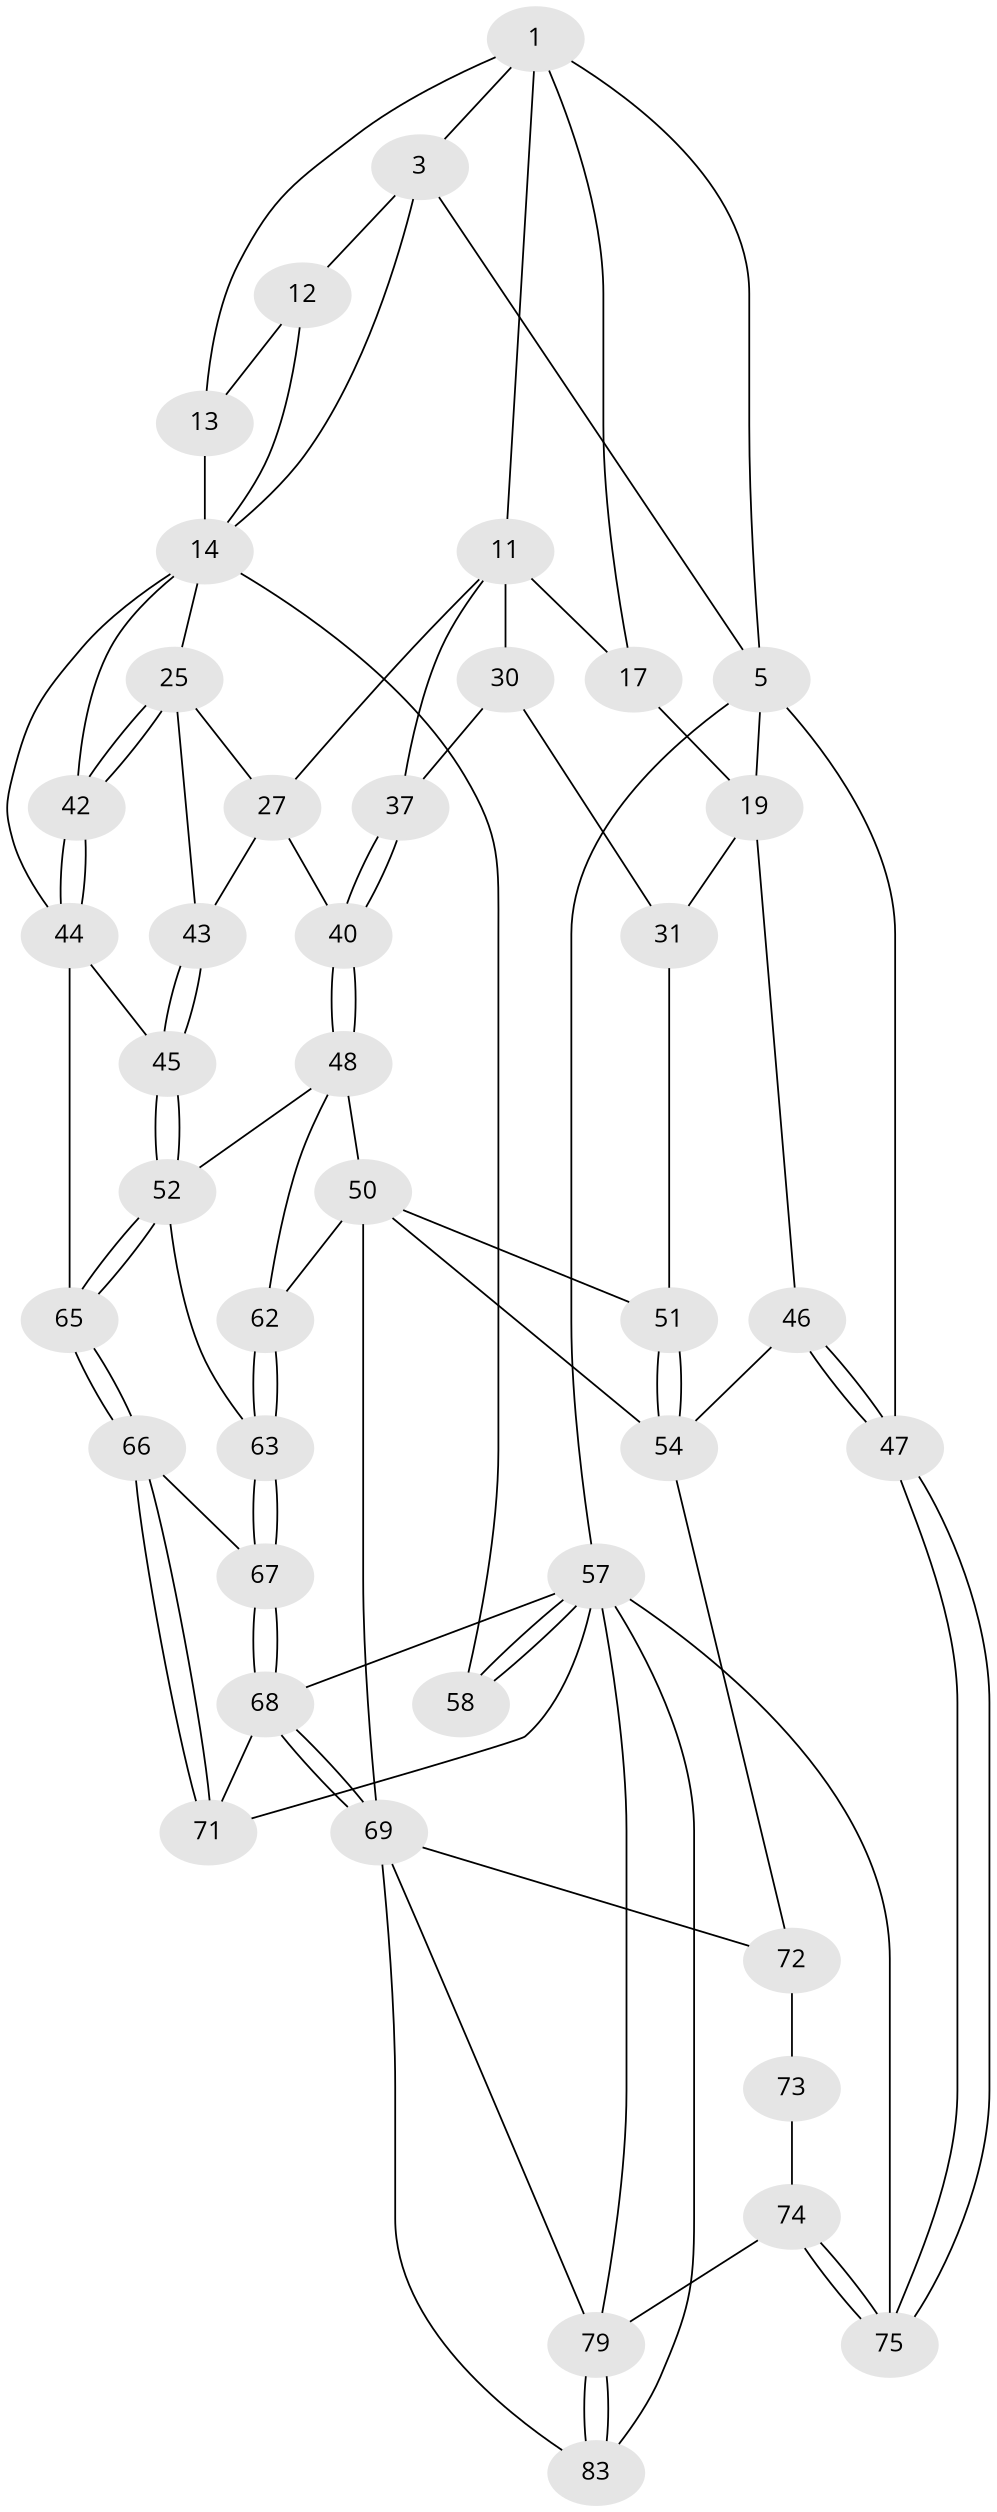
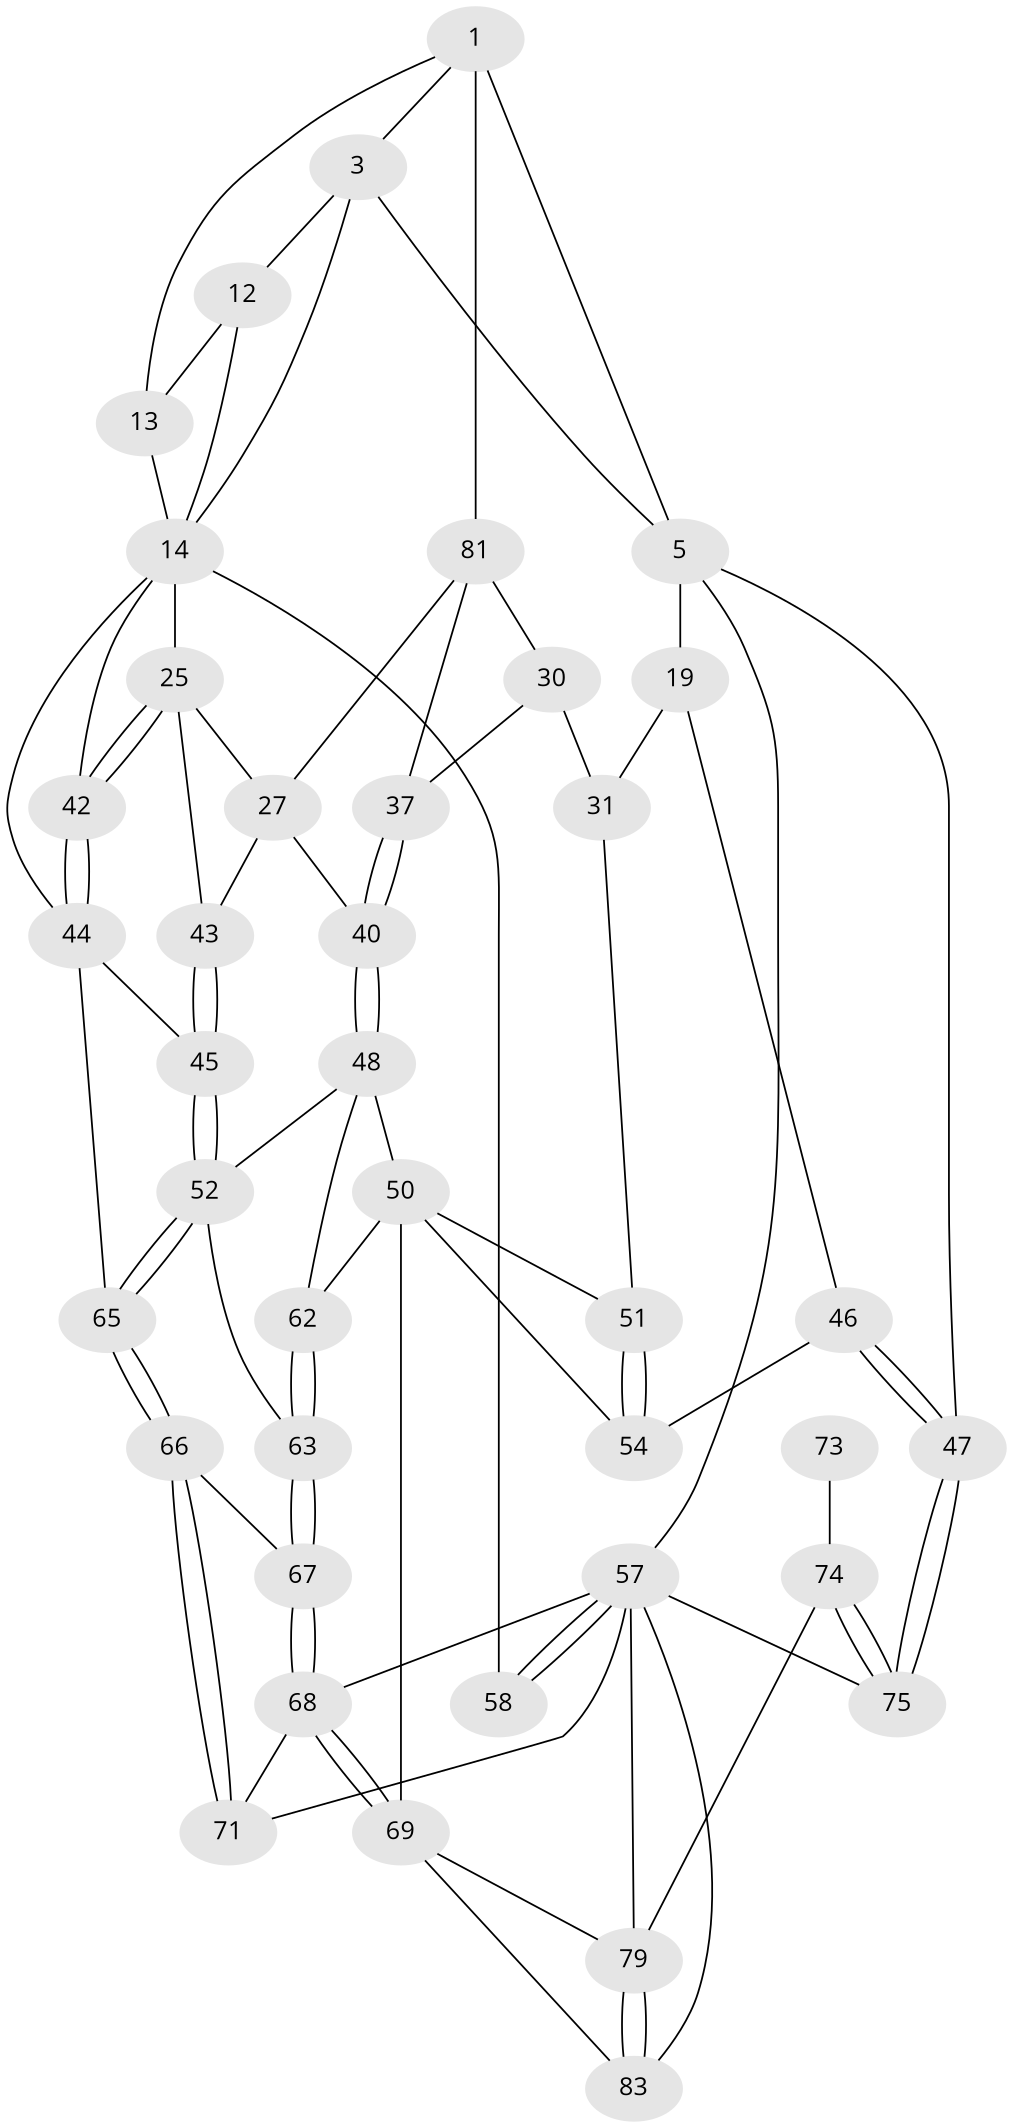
node "11": label "11" -> "81"
node "17": removed
node "72": removed
